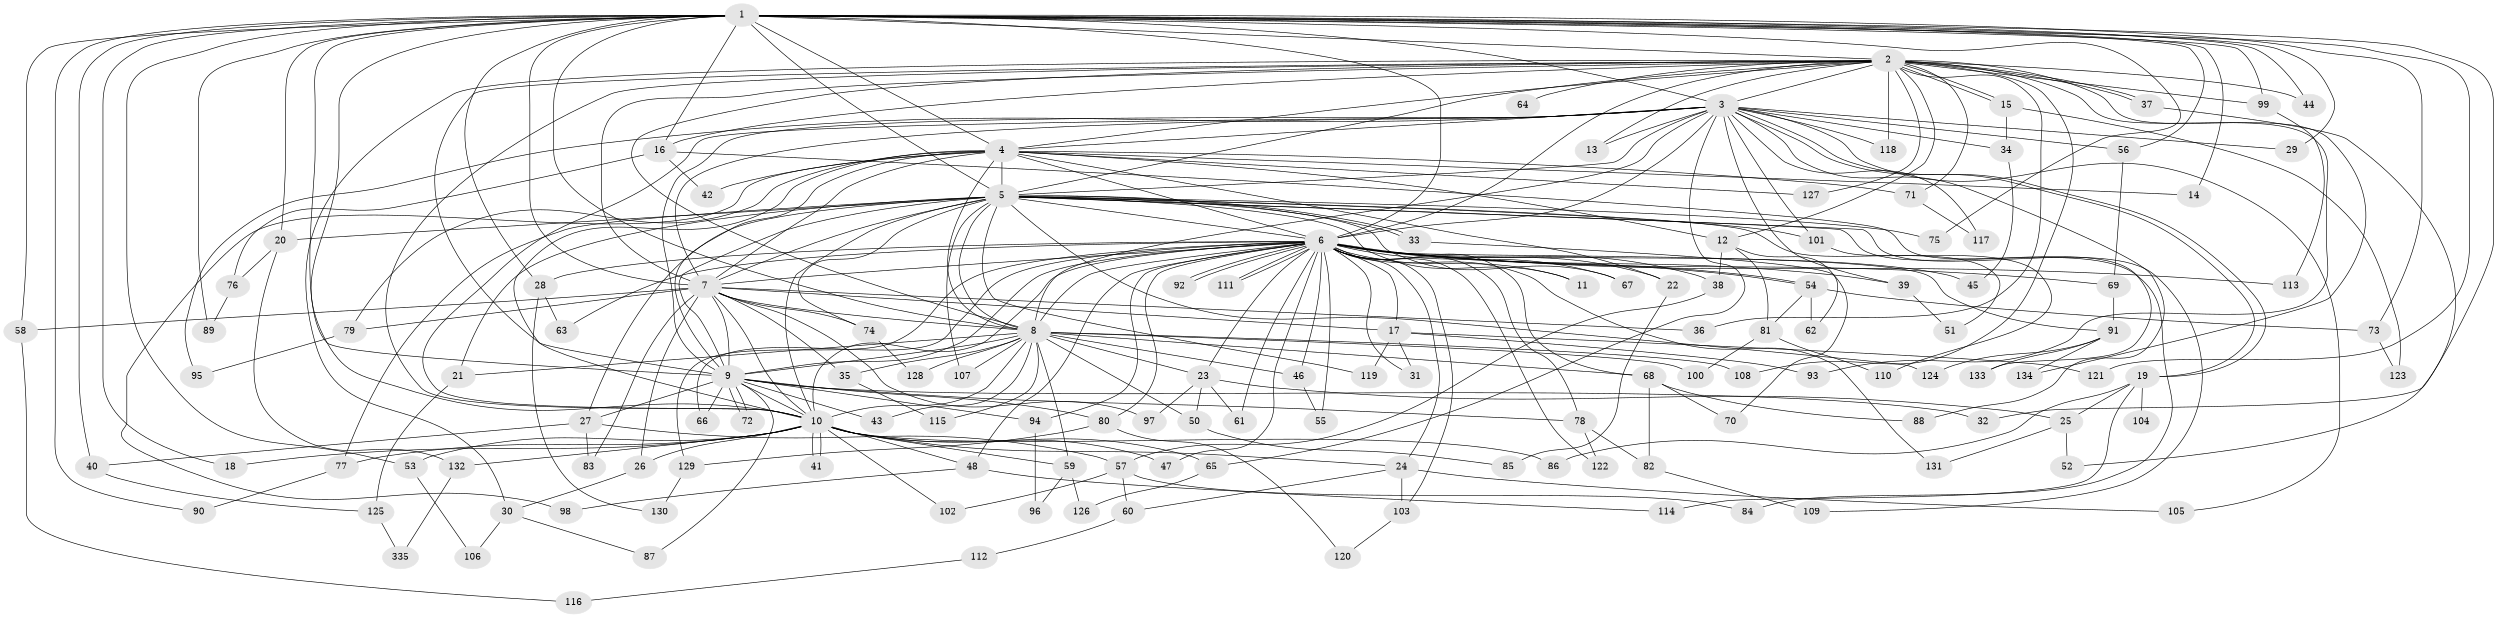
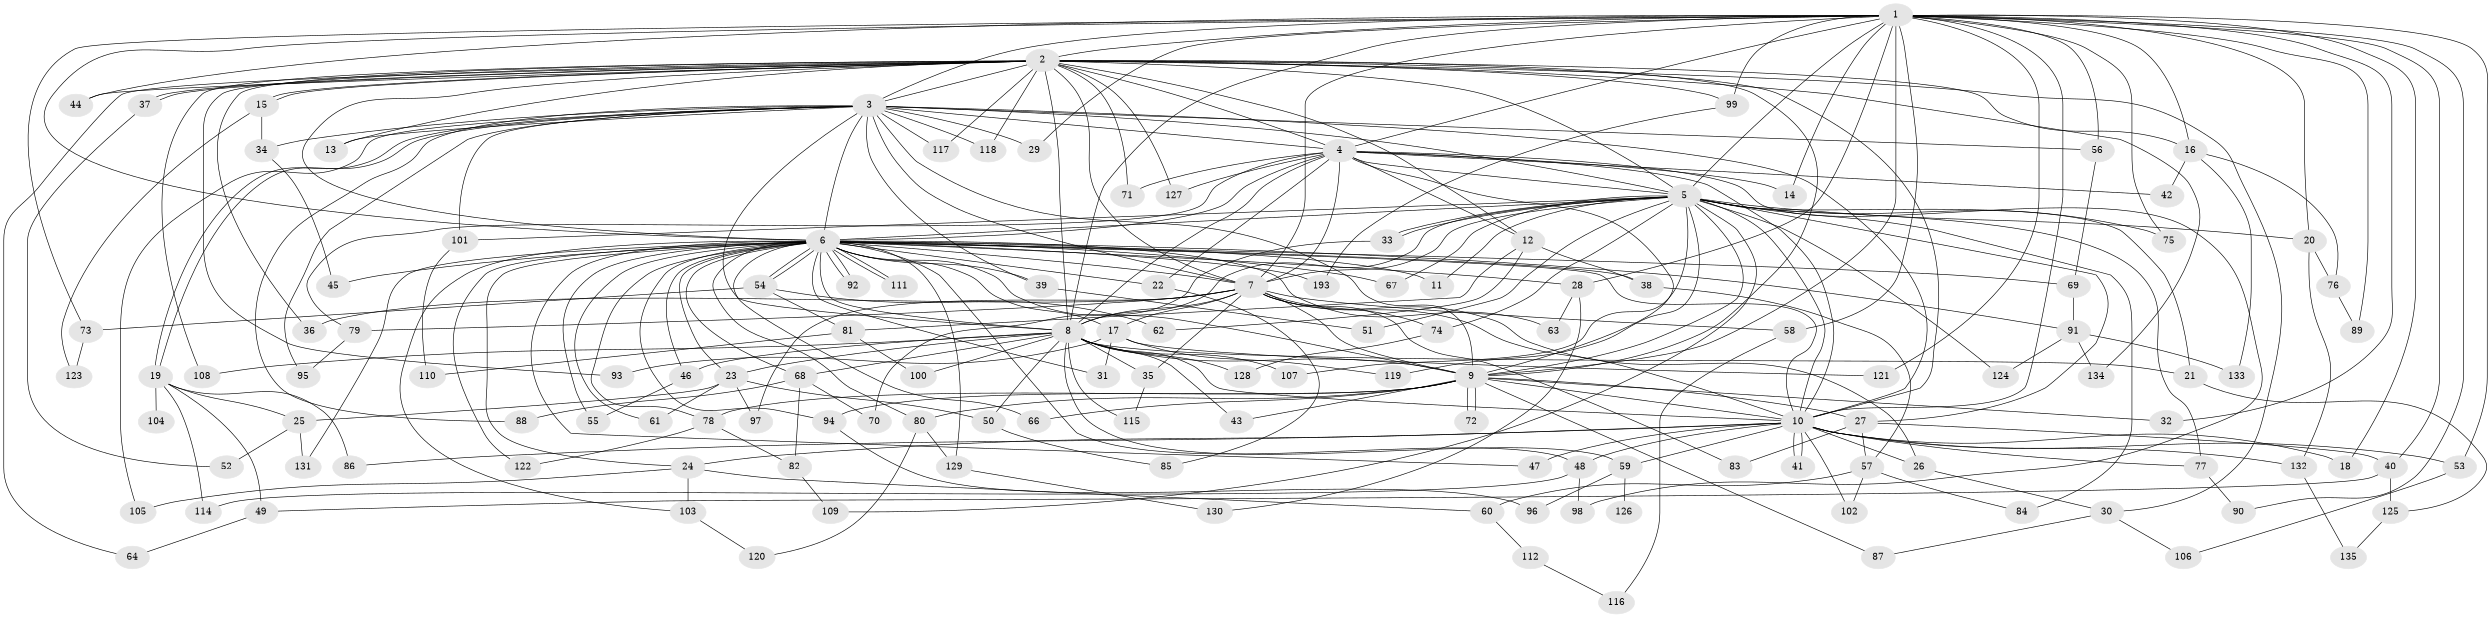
edge "71" -- "117": now "2" -- "117"
node "113": label "113" -> "193"
node "65": removed
node "49": added
node "335": label "335" -> "135"
